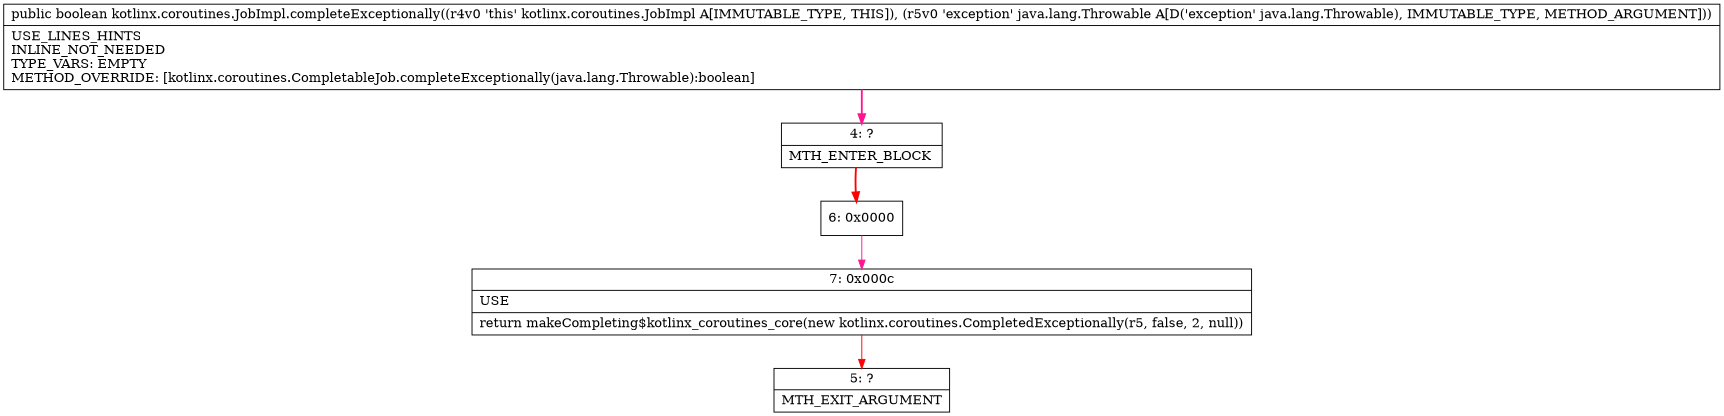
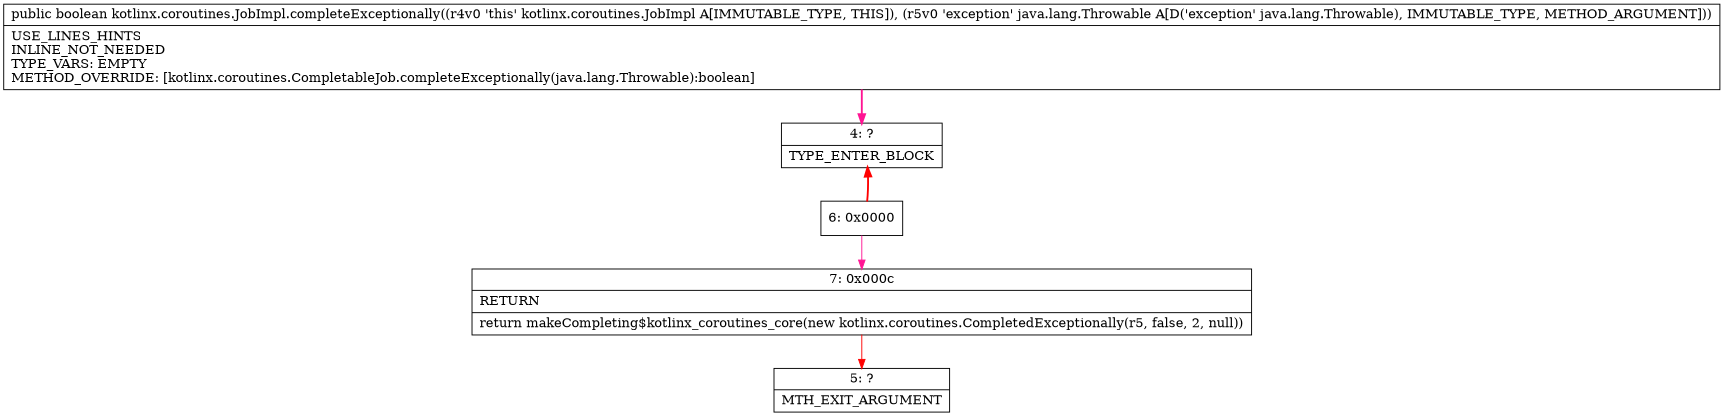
node "4: ?": text "MTH_ENTER_BLOCK" -> "TYPE_ENTER_BLOCK"
edge "4: ?" -> "6: 0x0000": reversed
node "7: 0x000c": text "USE" -> "RETURN"
